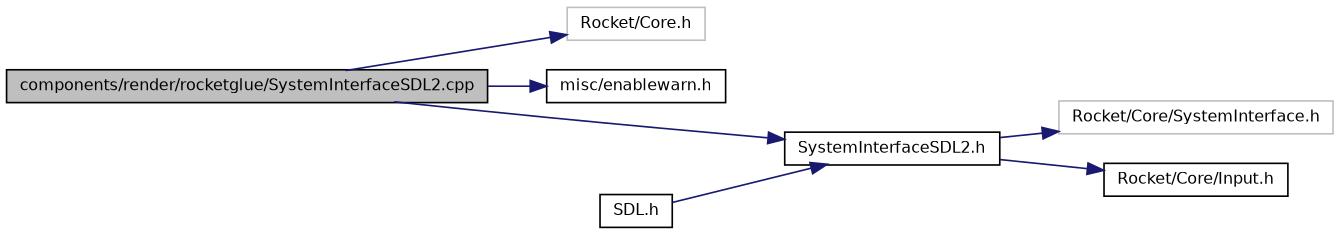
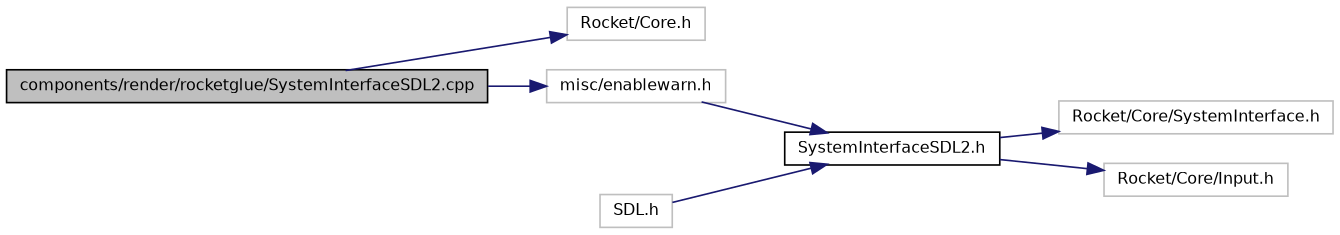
node "misc/enablewarn.h": color black -> grey75
edge "components/render/rocketglue/SystemInterfaceSDL2.cpp" -> "SystemInterfaceSDL2.h": now "misc/enablewarn.h" -> "SystemInterfaceSDL2.h"
node "Rocket/Core/Input.h": color black -> grey75
node "SDL.h": color black -> grey75
